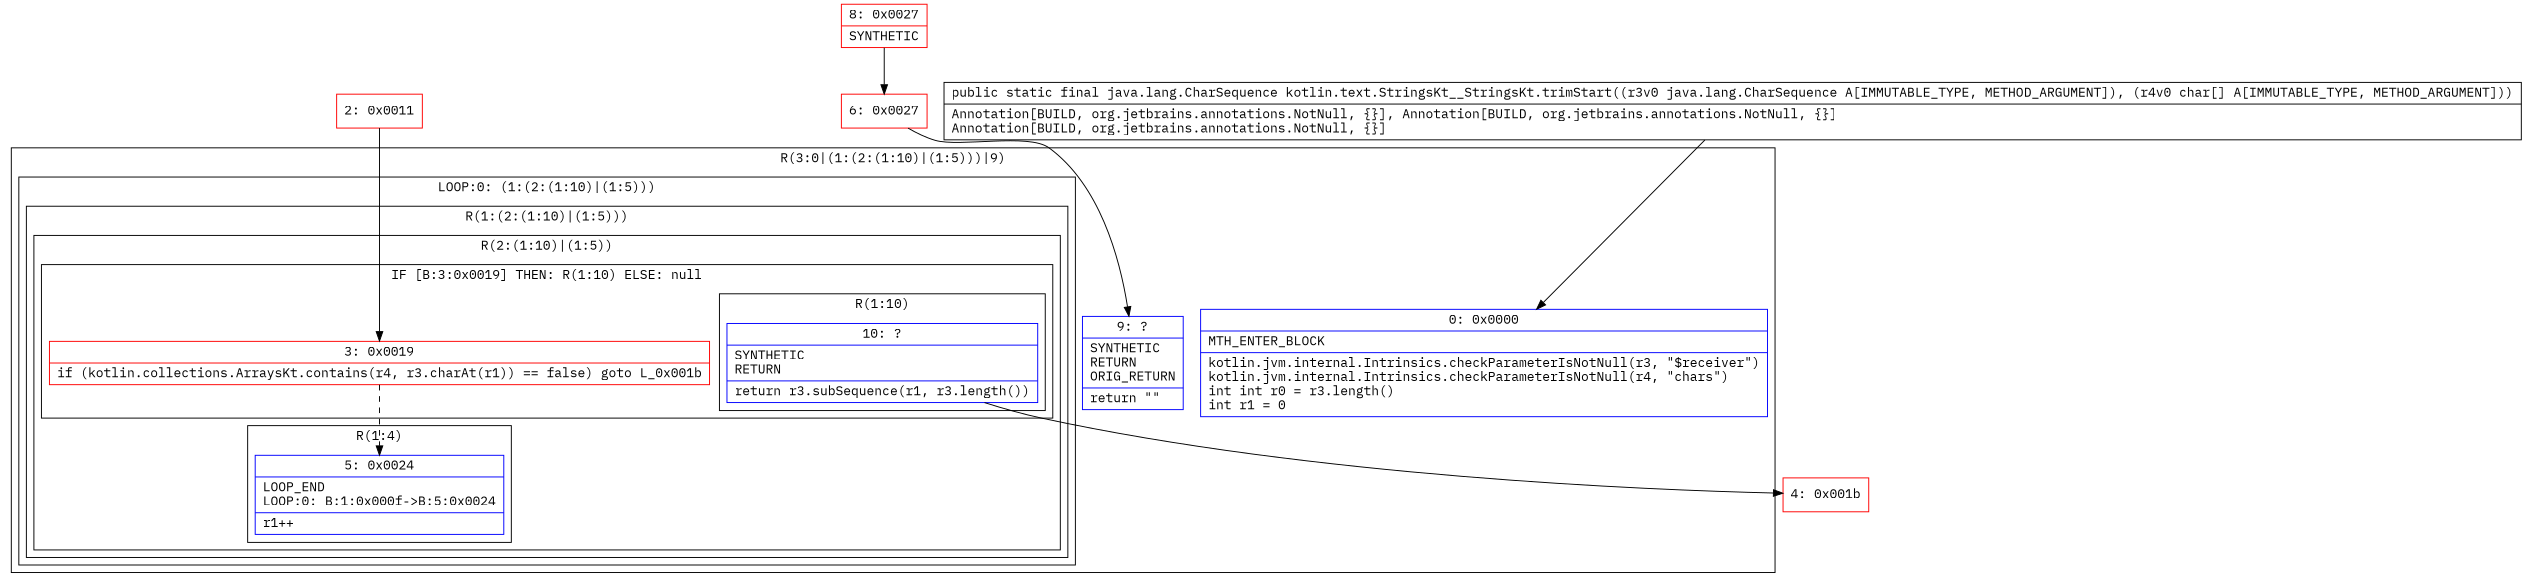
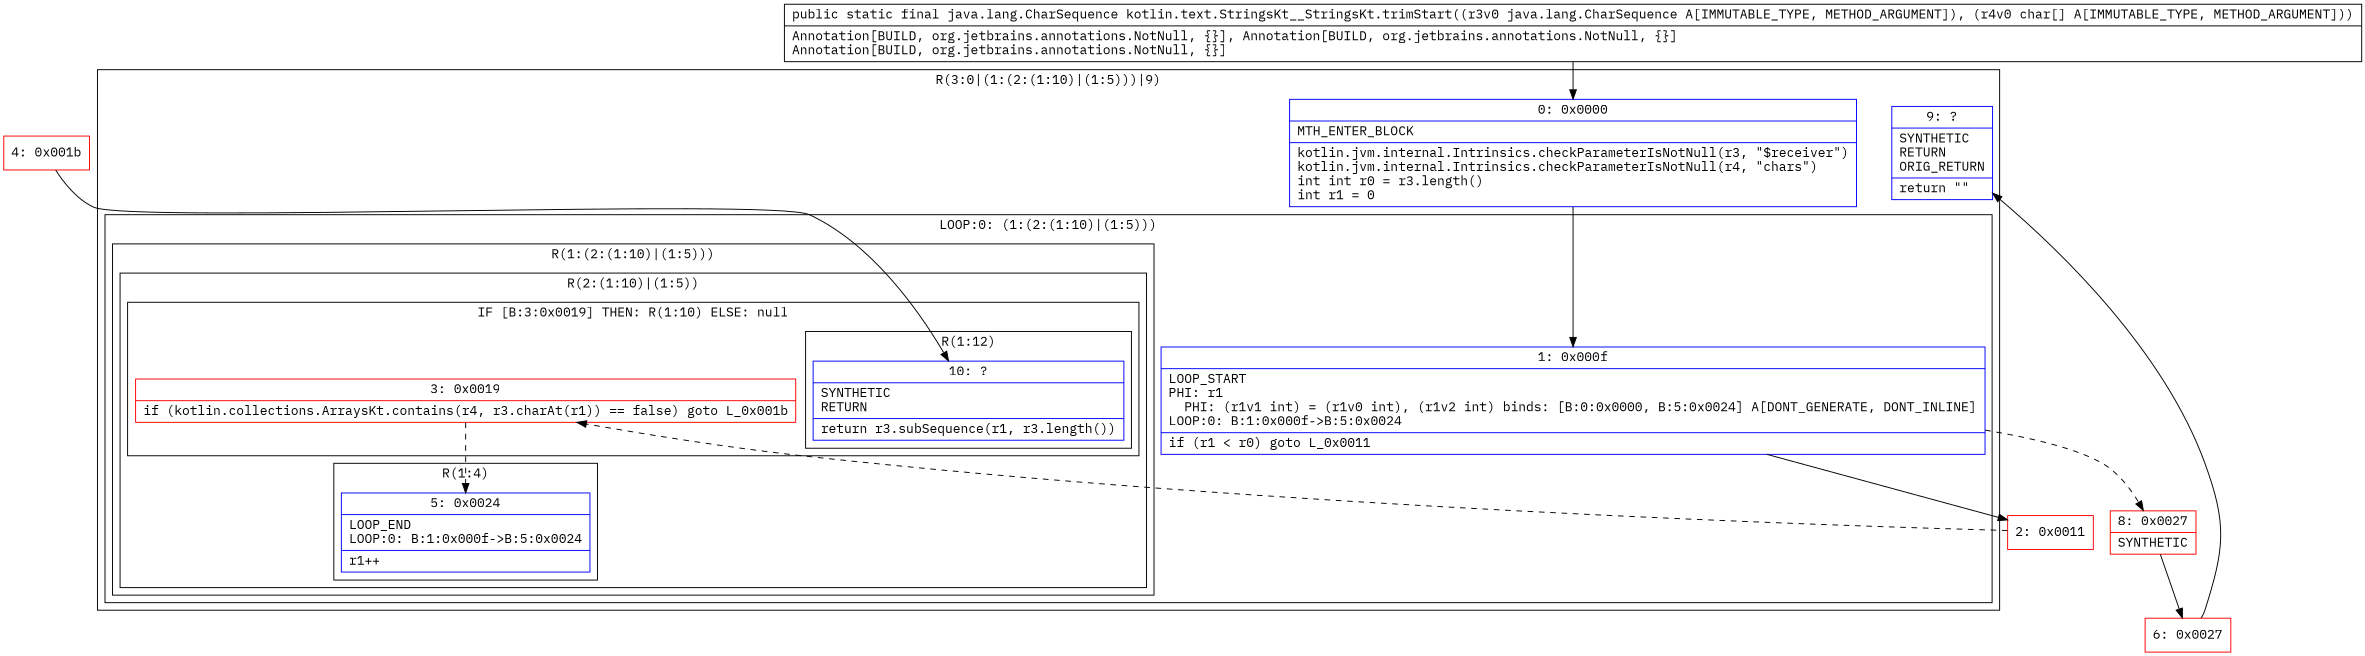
edge "2: 0x0011" -> "3: 0x0019": style solid -> dashed
cluster "R(1:10)": label "R(1:10)" -> "R(1:12)"
node "1: 0x000f": added
edge "10: ?" -> "4: 0x001b": reversed
